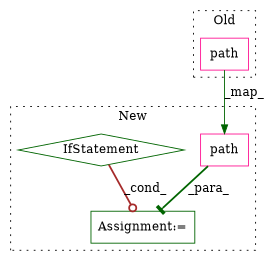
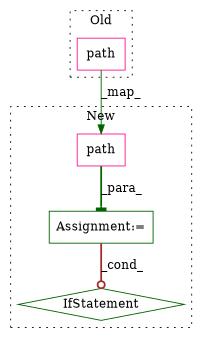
edge "IfStatement" -> "Assignment:=": reversed
